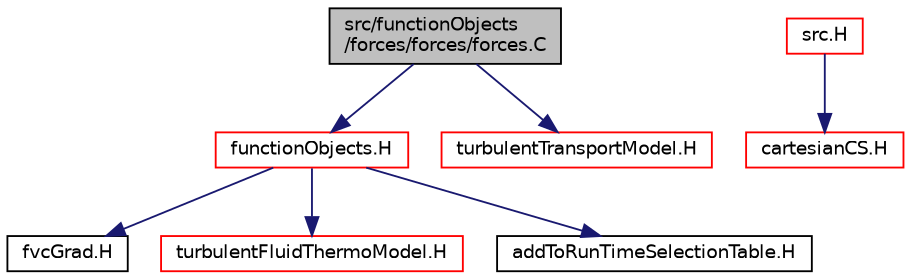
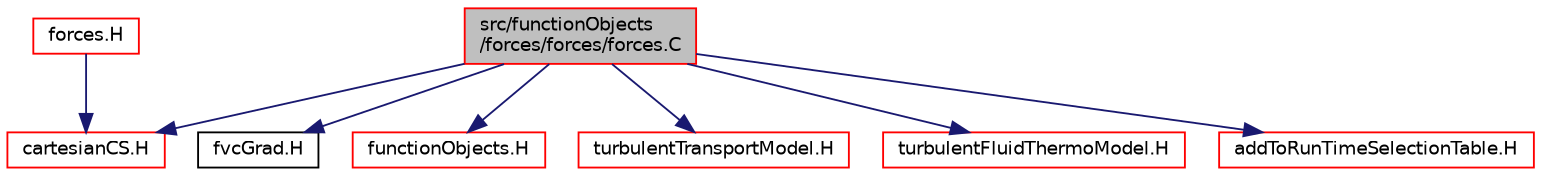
node "src/functionObjects /forces/forces/forces.C": color black -> red
node "src.H": label "src.H" -> "forces.H"
edge "src/functionObjects /forces/forces/forces.C" -> "cartesianCS.H": added
edge "functionObjects.H" -> "turbulentFluidThermoModel.H": now "src/functionObjects /forces/forces/forces.C" -> "turbulentFluidThermoModel.H"
edge "functionObjects.H" -> "fvcGrad.H": now "src/functionObjects /forces/forces/forces.C" -> "fvcGrad.H"
edge "functionObjects.H" -> "addToRunTimeSelectionTable.H": now "src/functionObjects /forces/forces/forces.C" -> "addToRunTimeSelectionTable.H"
node "addToRunTimeSelectionTable.H": color black -> red
